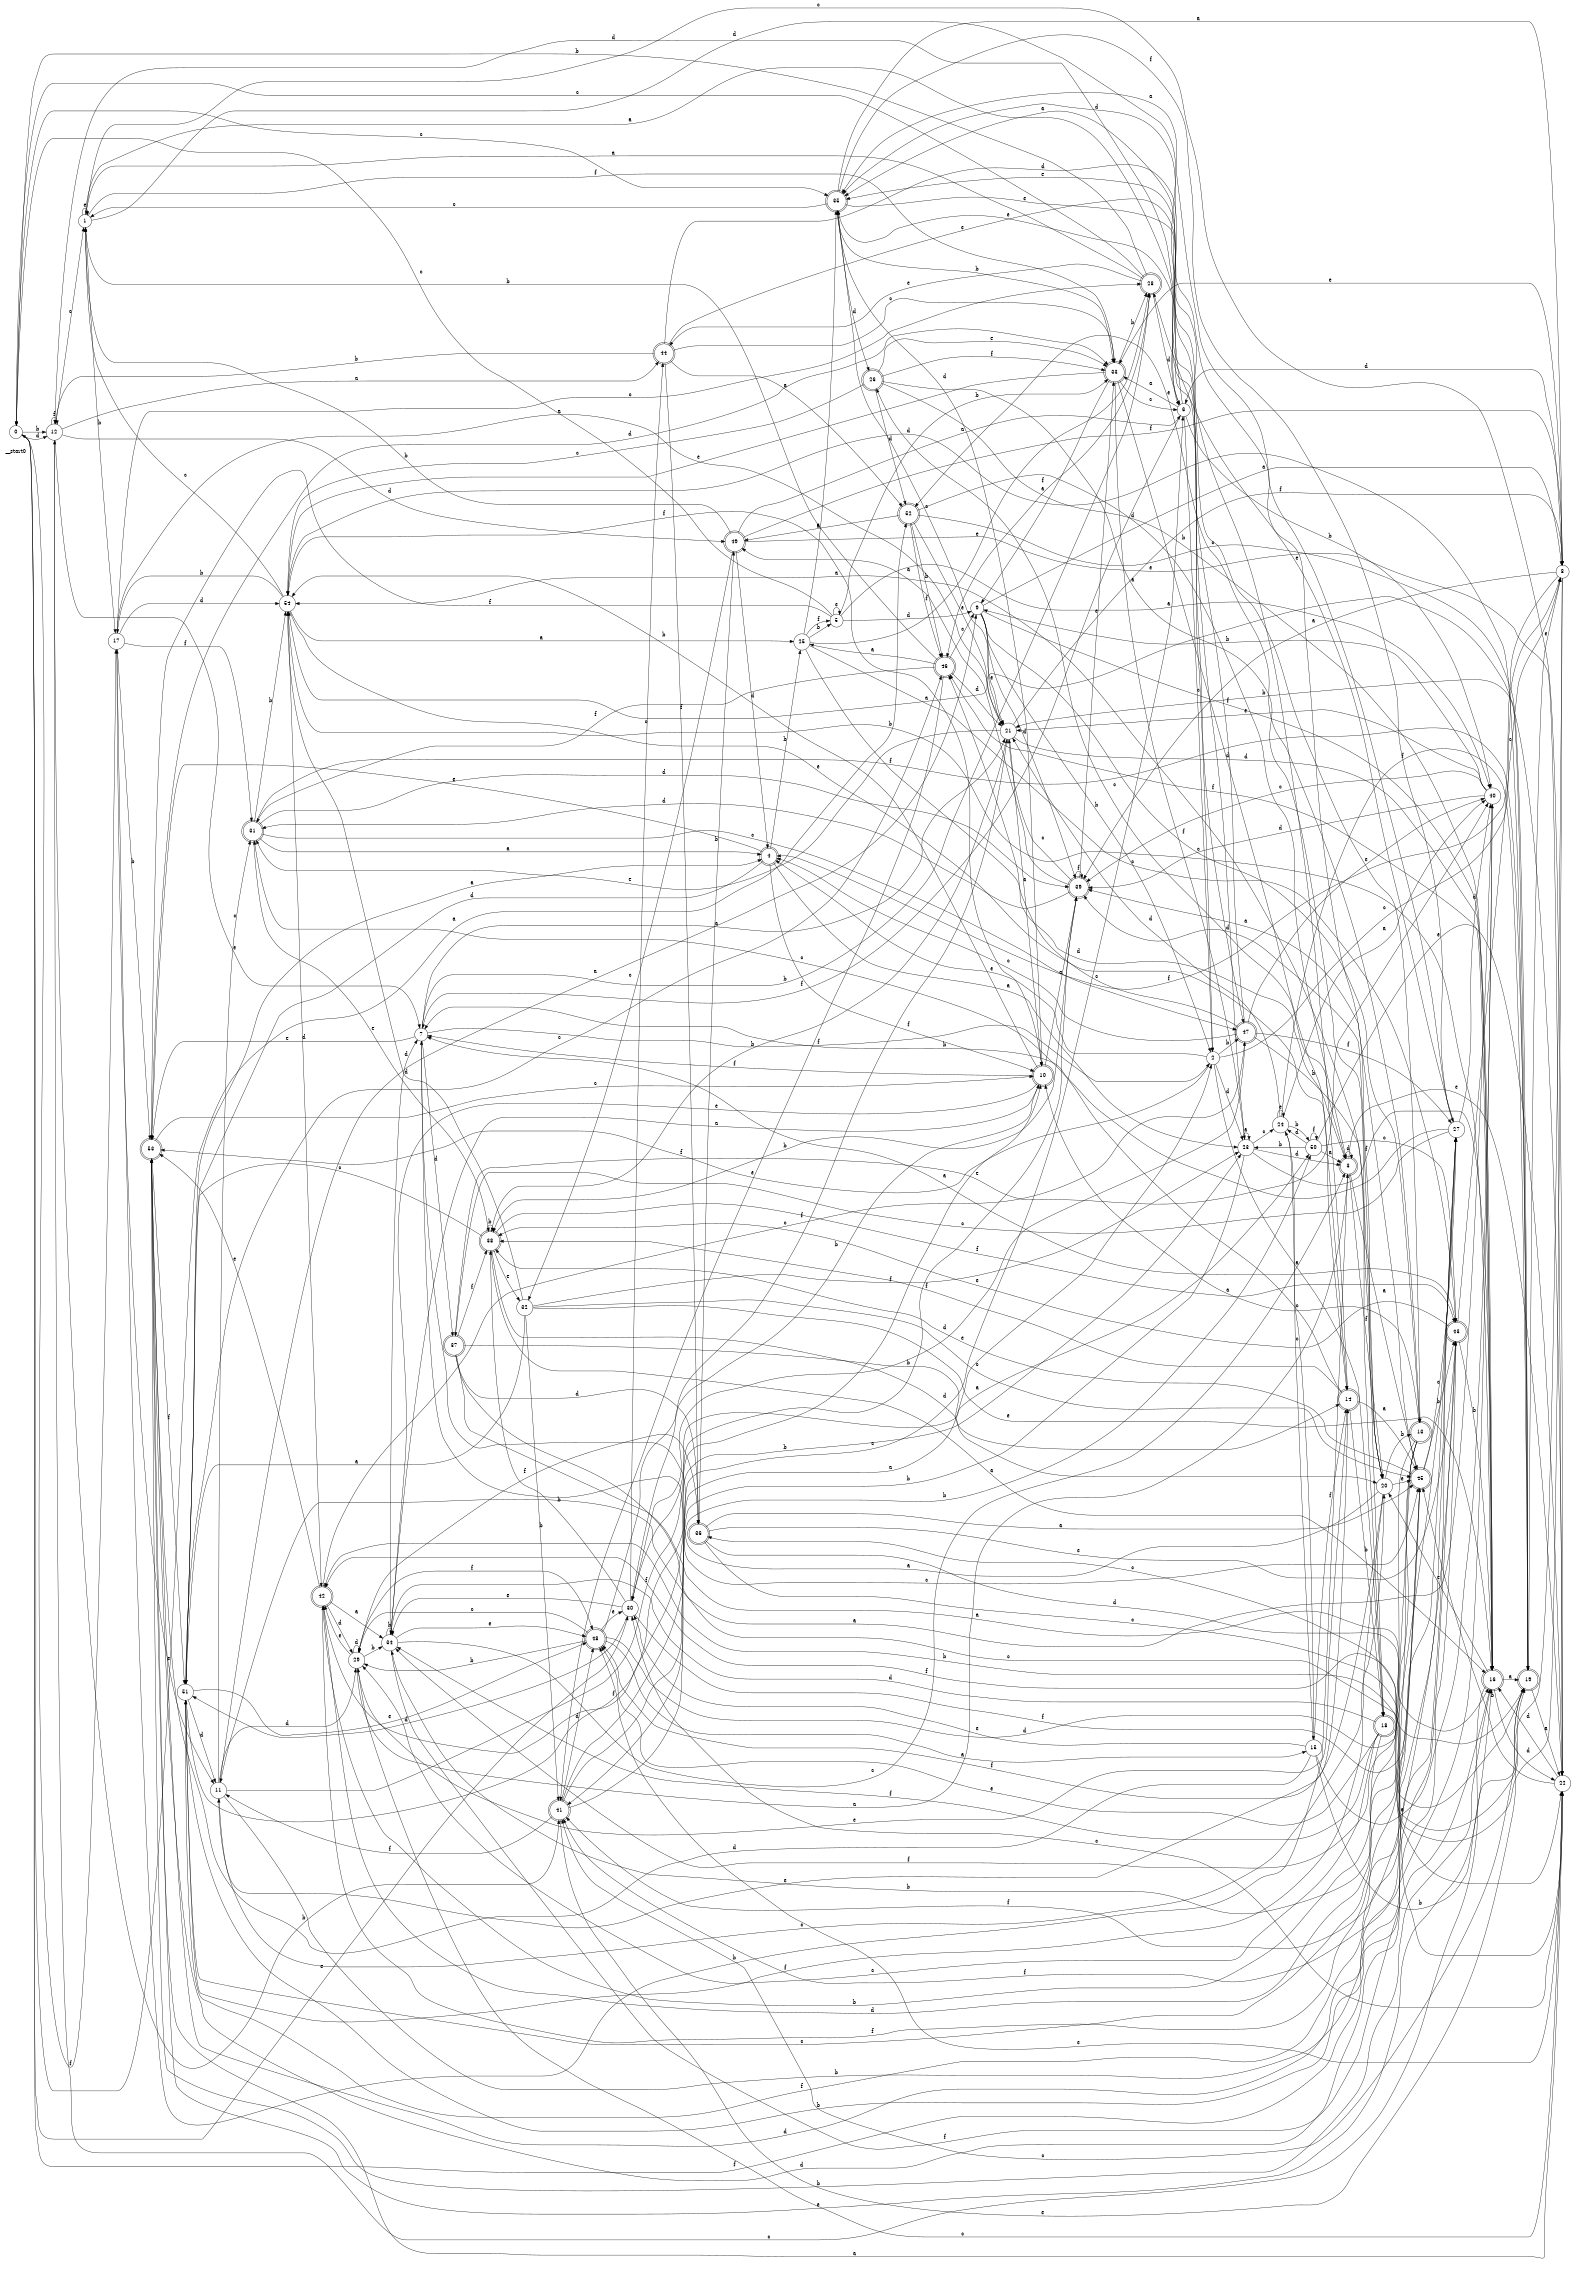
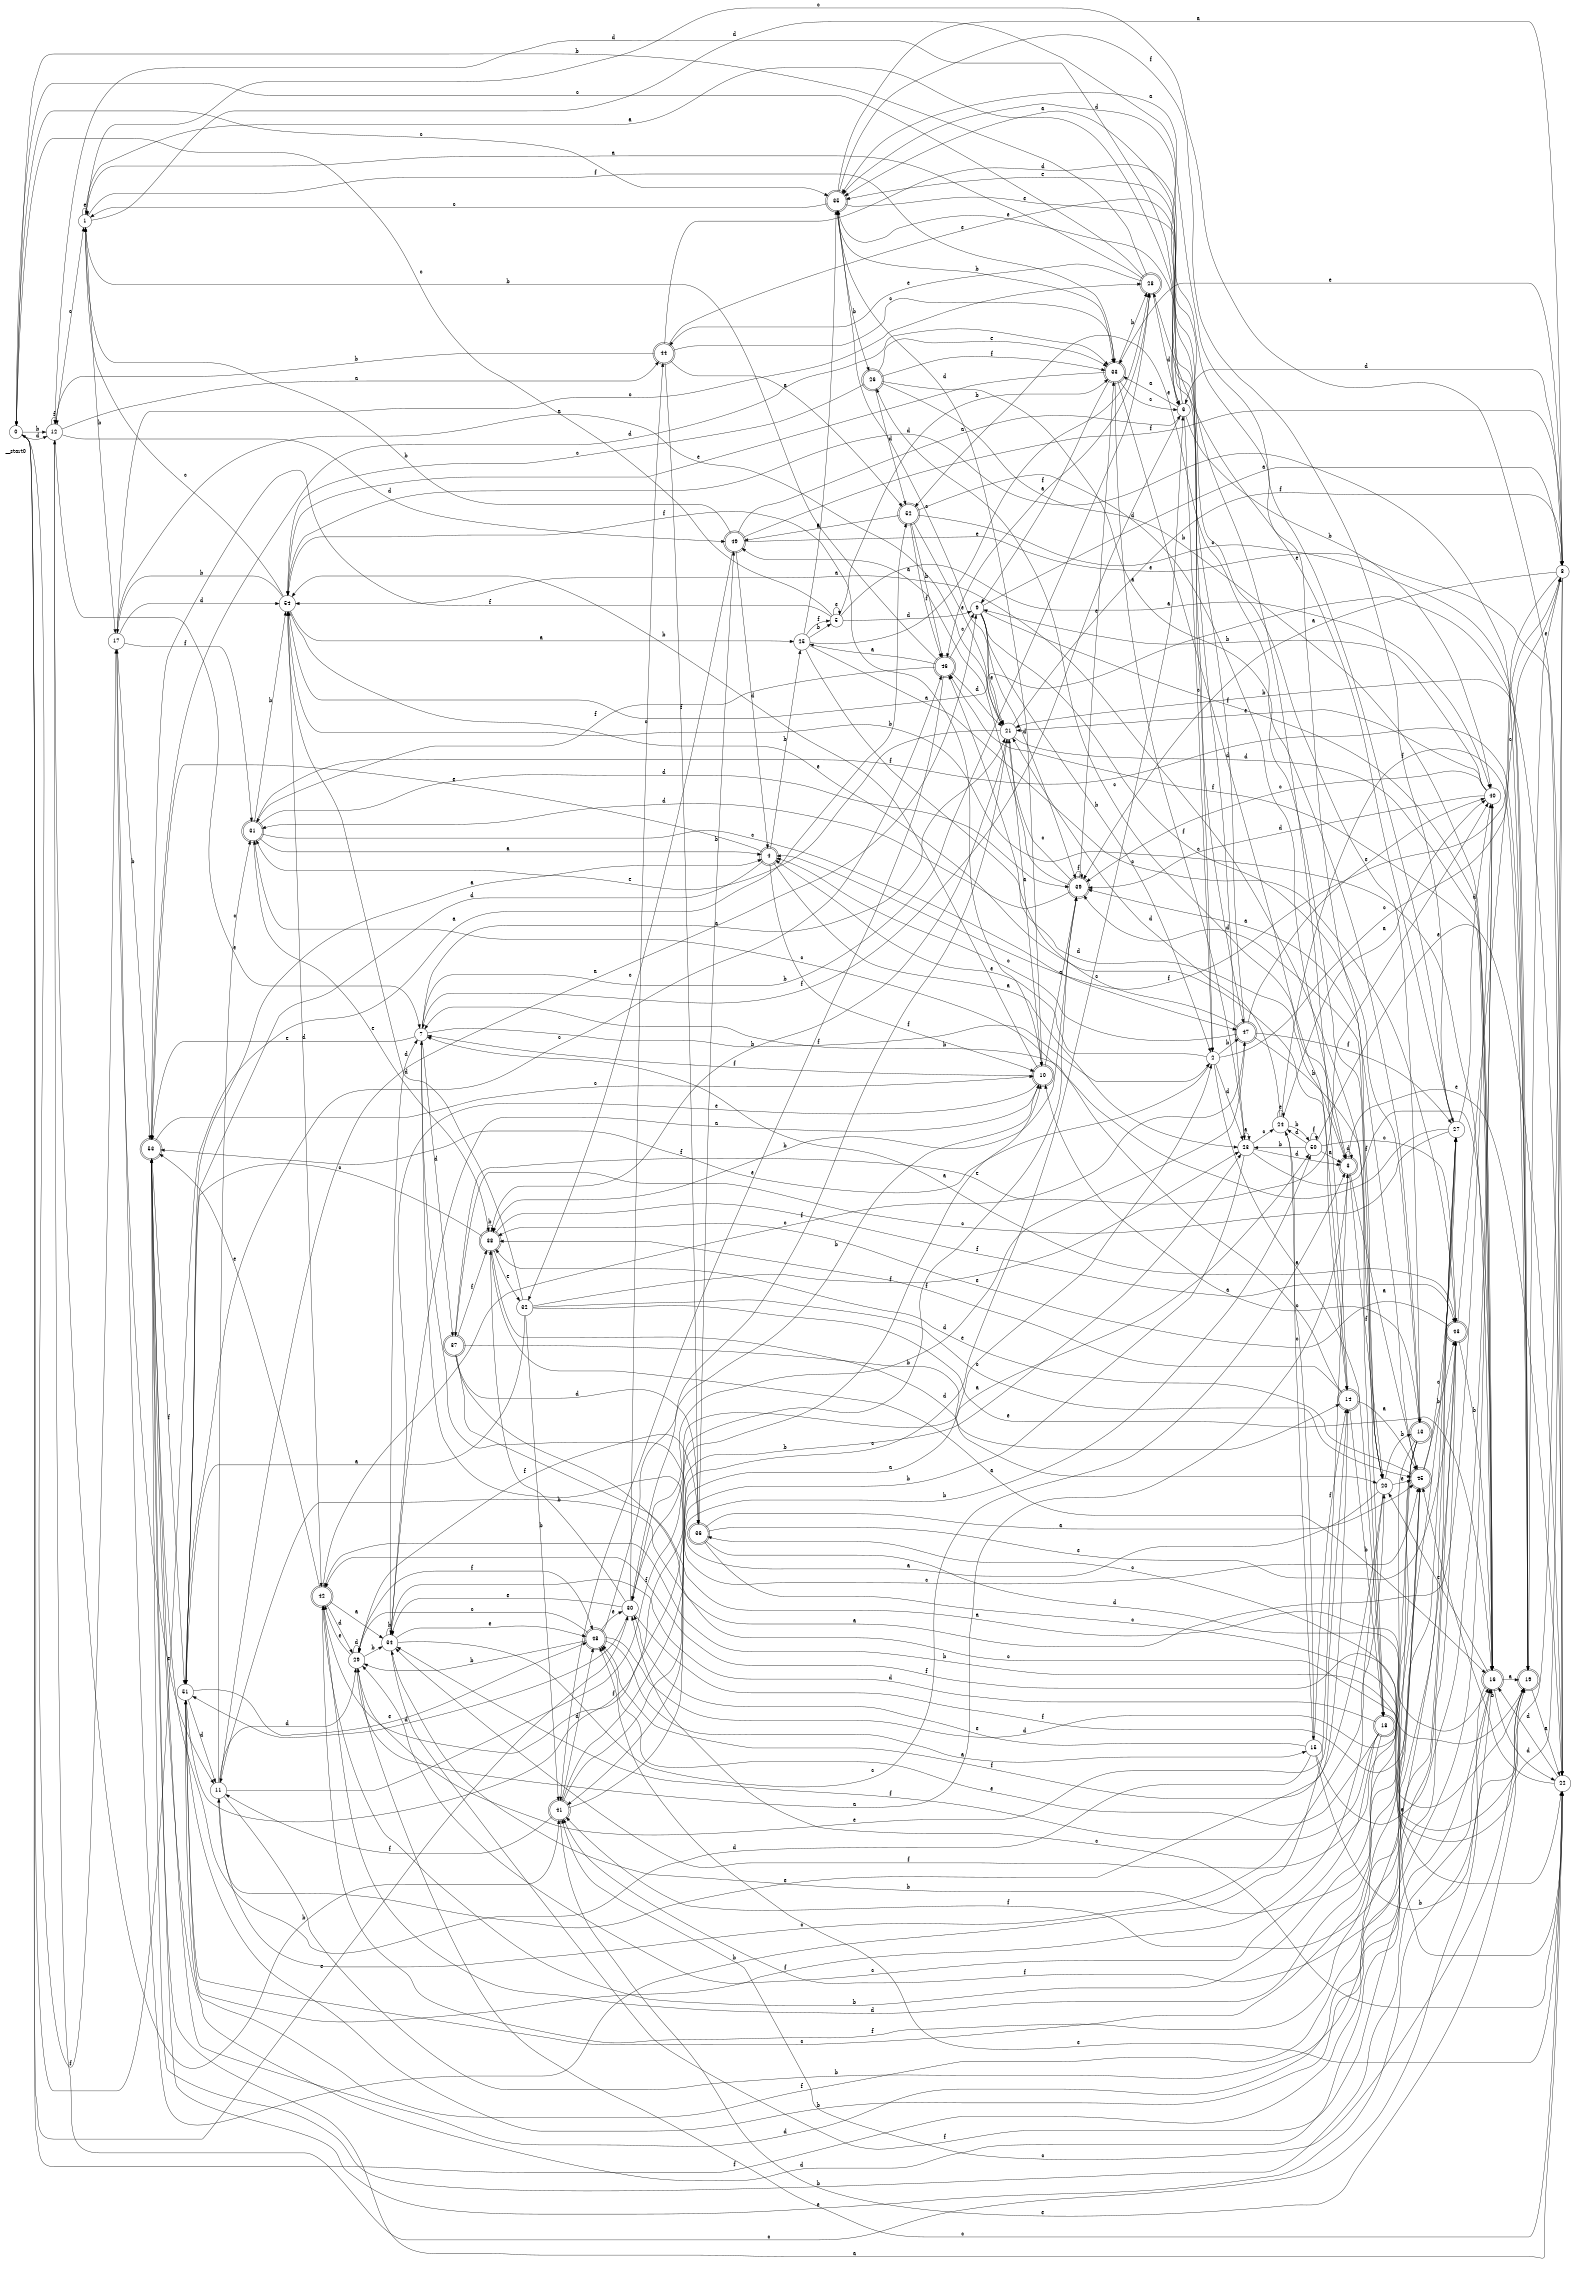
edge "35" -> "26": label "d" -> "b"
